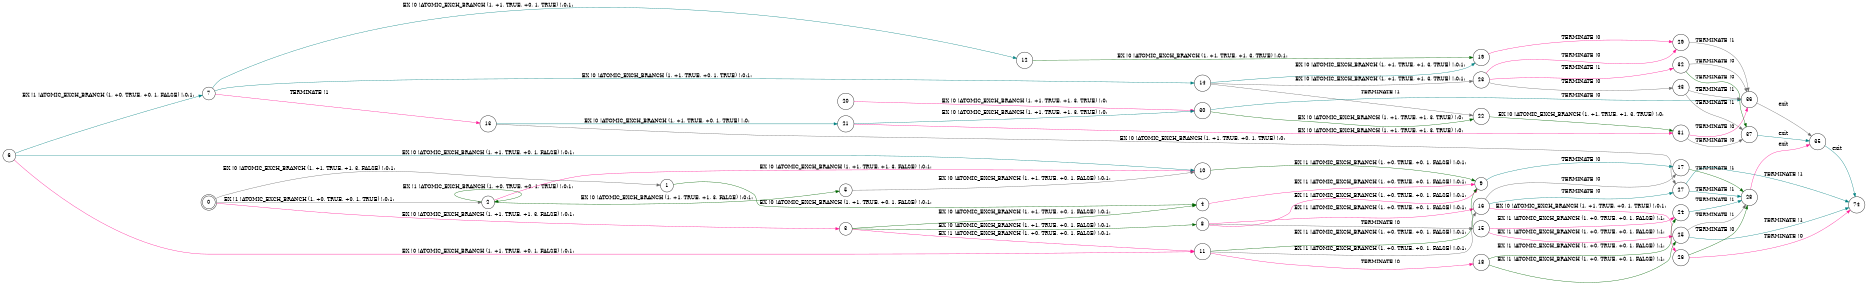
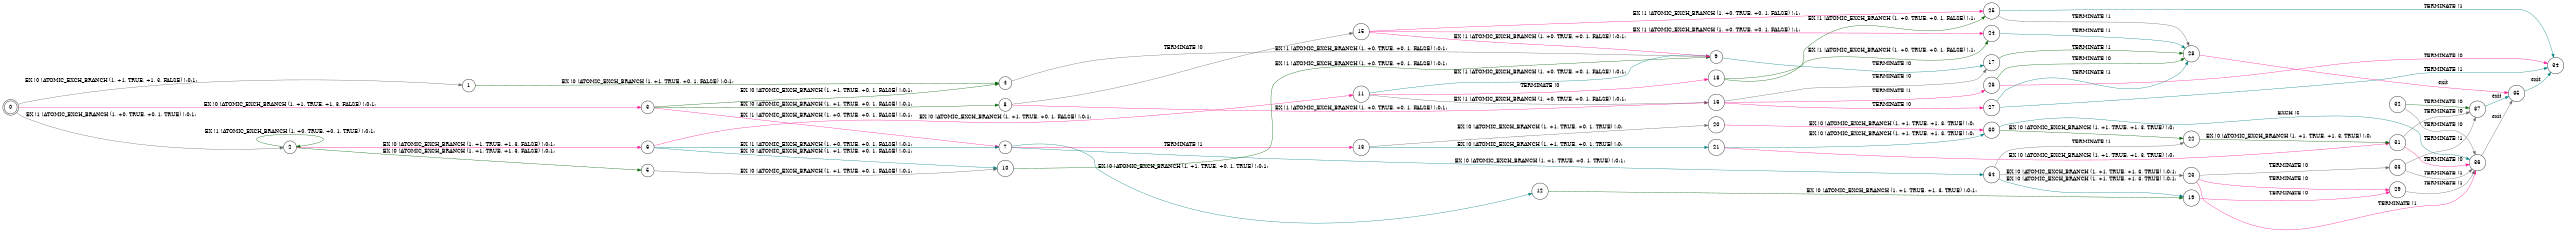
edge "23" -> "32": now "23" -> "36"
node "14": label "14" -> "64"
node "43": label "43" -> "33"
edge "30" -> "36": label "TERMINATE !0" -> "EXCH !0"
edge "13" -> "27": now "13" -> "20"
edge "2" -> "10": now "2" -> "6"
edge "4" -> "9": color deeppink -> gray40
edge "16" -> "27": color teal -> deeppink
edge "8" -> "9": now "15" -> "9"
node "74": label "74" -> "34"
edge "16" -> "26": label "EX !0 !ATOMIC_EXCH_BRANCH (1, +1, TRUE, +0, 1, TRUE) !:0:1:" -> "TERMINATE !1"
edge "3" -> "11": now "3" -> "7"
edge "11" -> "9": color darkgreen -> teal
